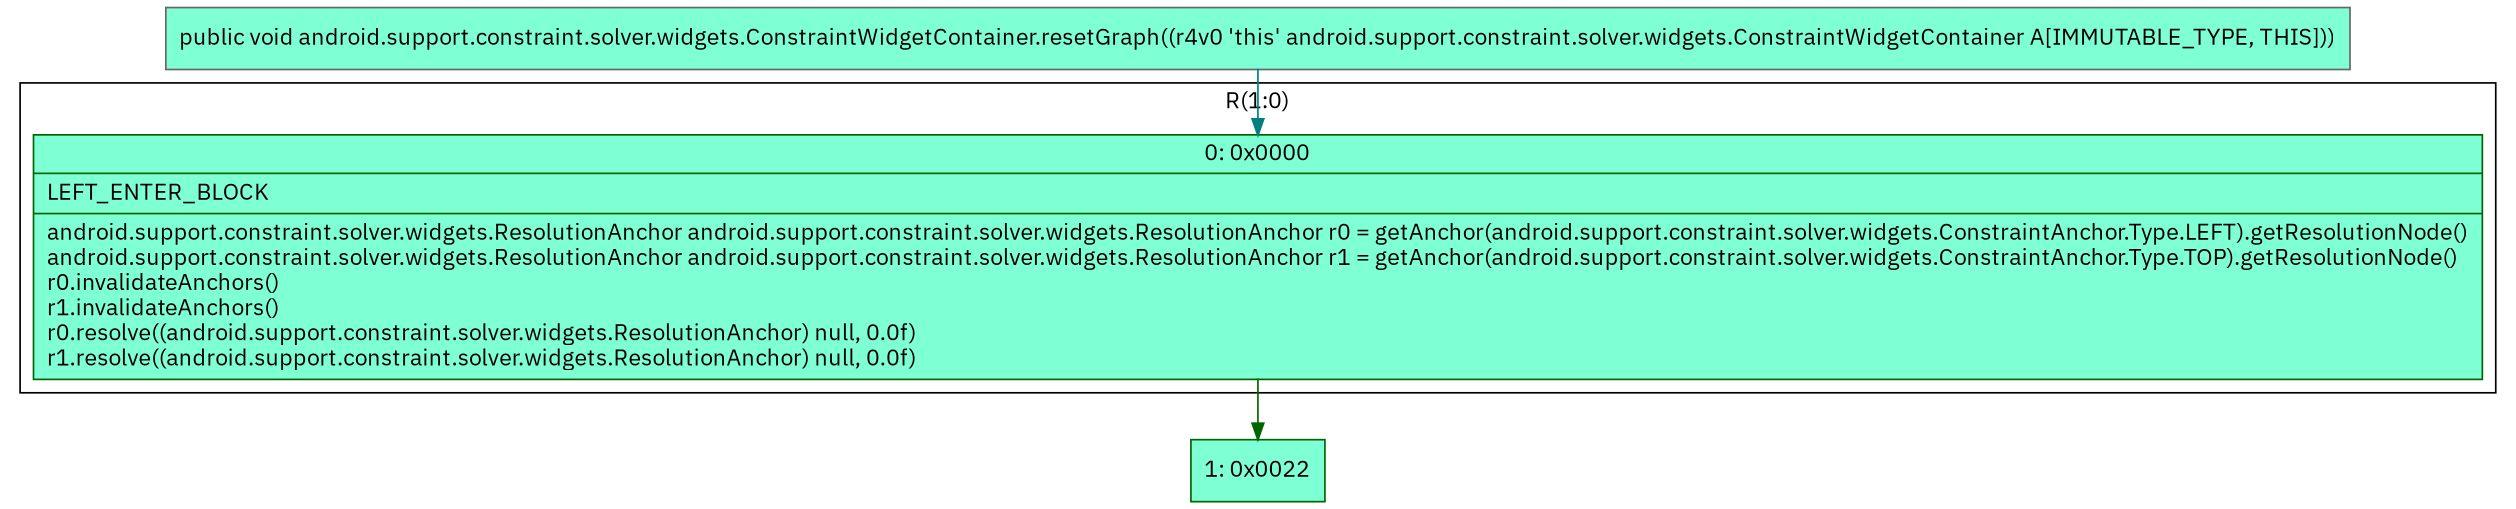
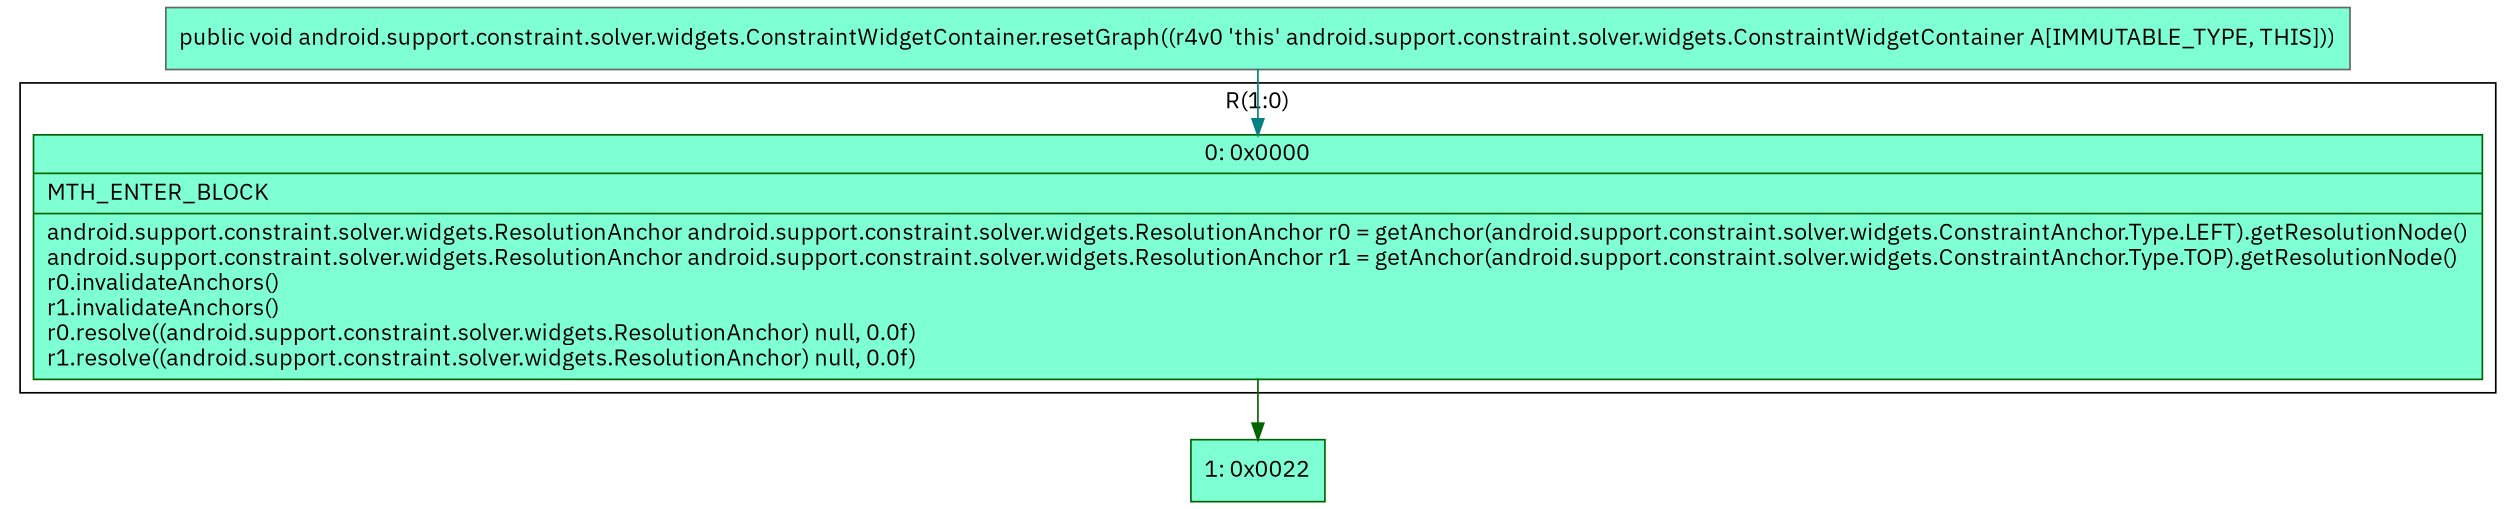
node "0: 0x0000": text "LEFT_ENTER_BLOCK" -> "MTH_ENTER_BLOCK"
